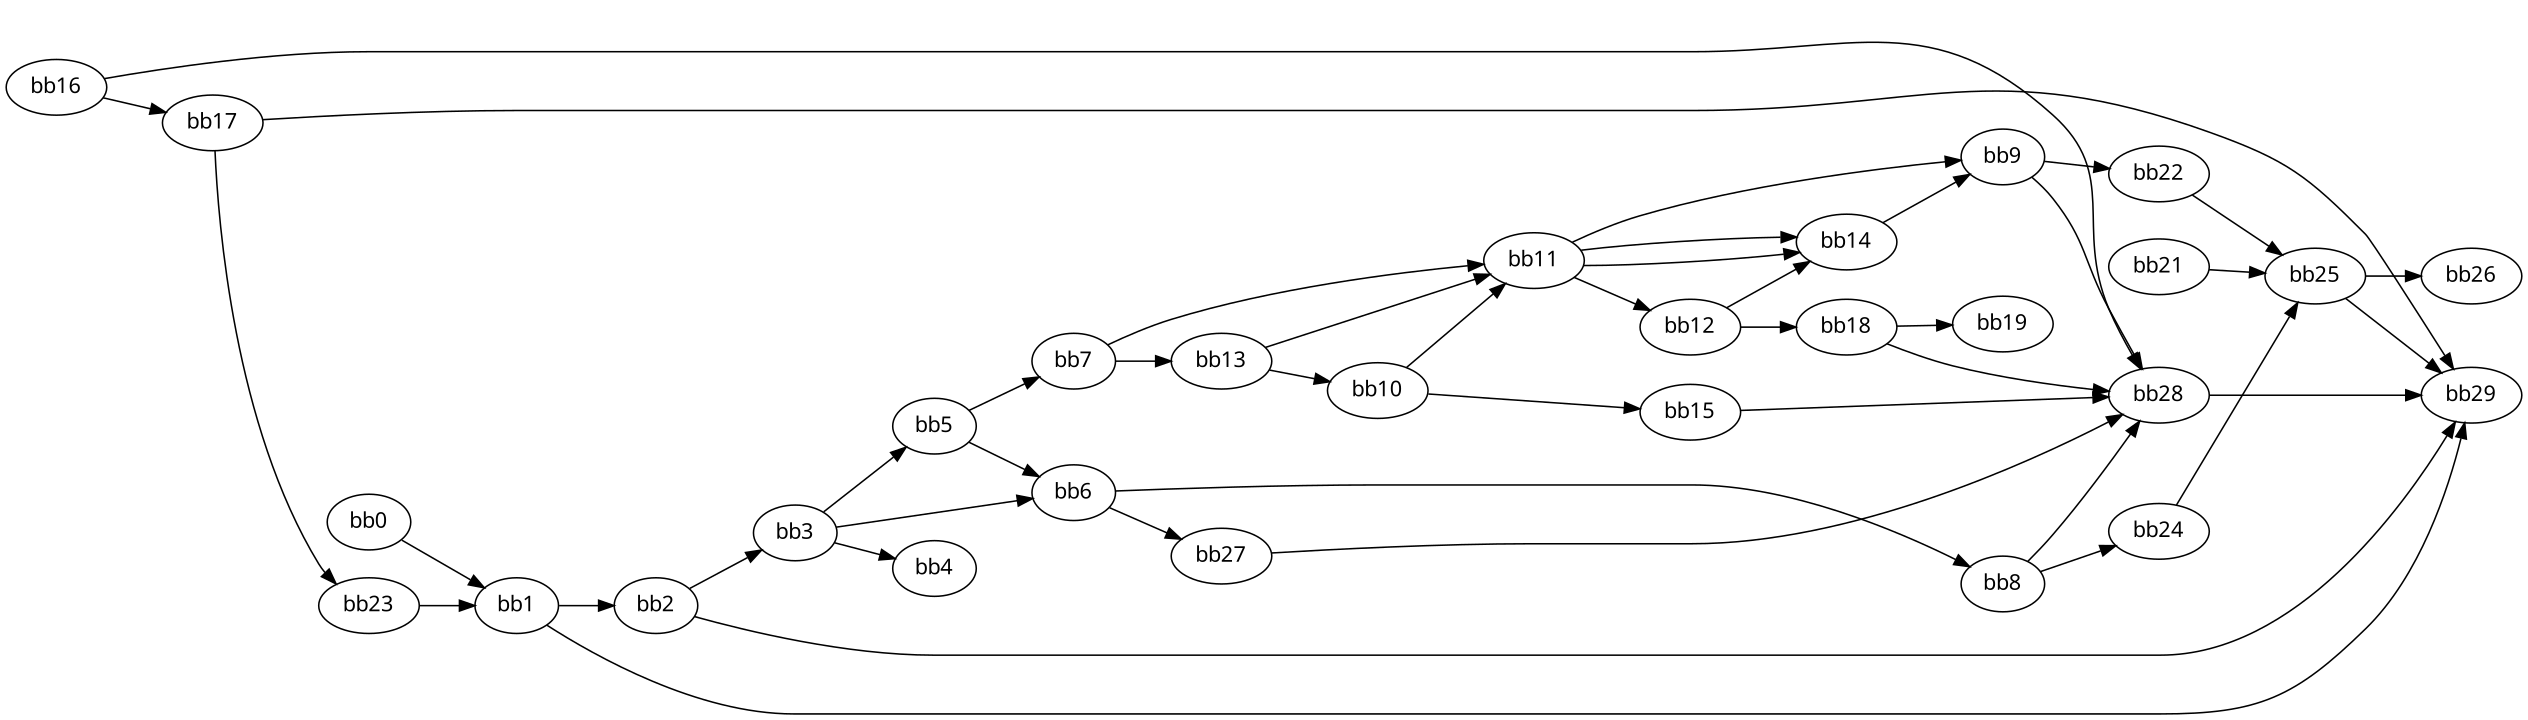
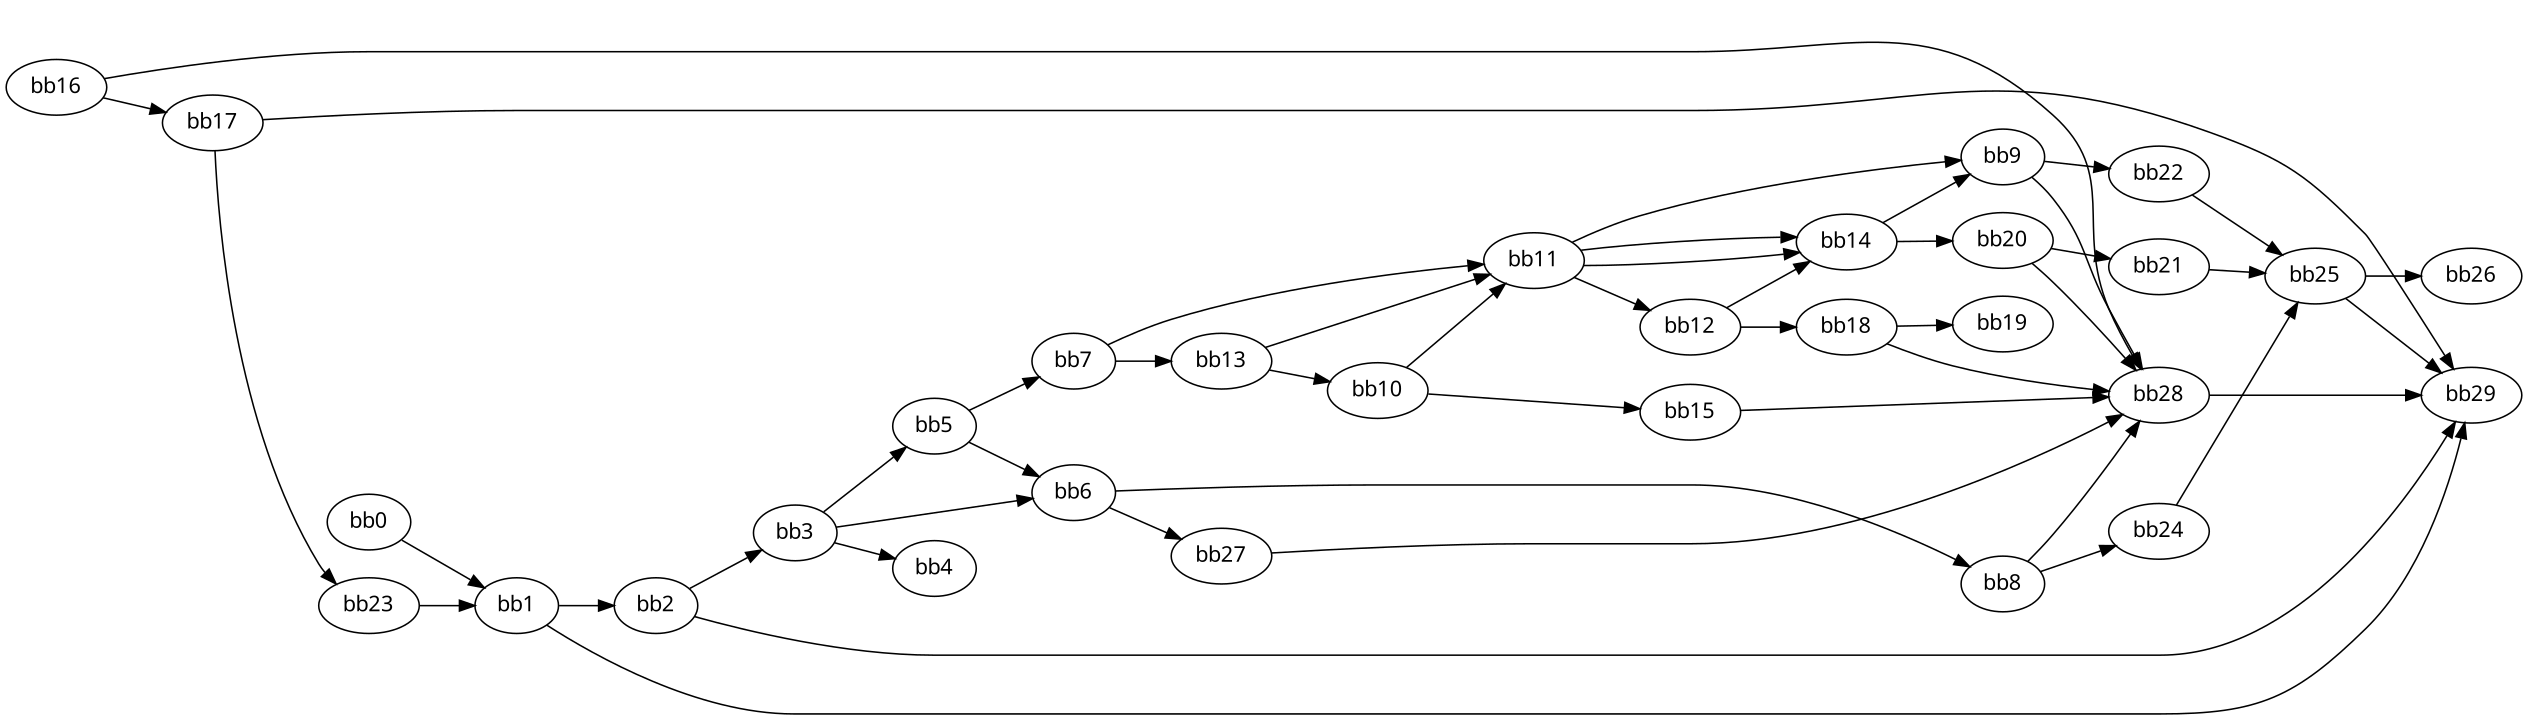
node "bb20": added
